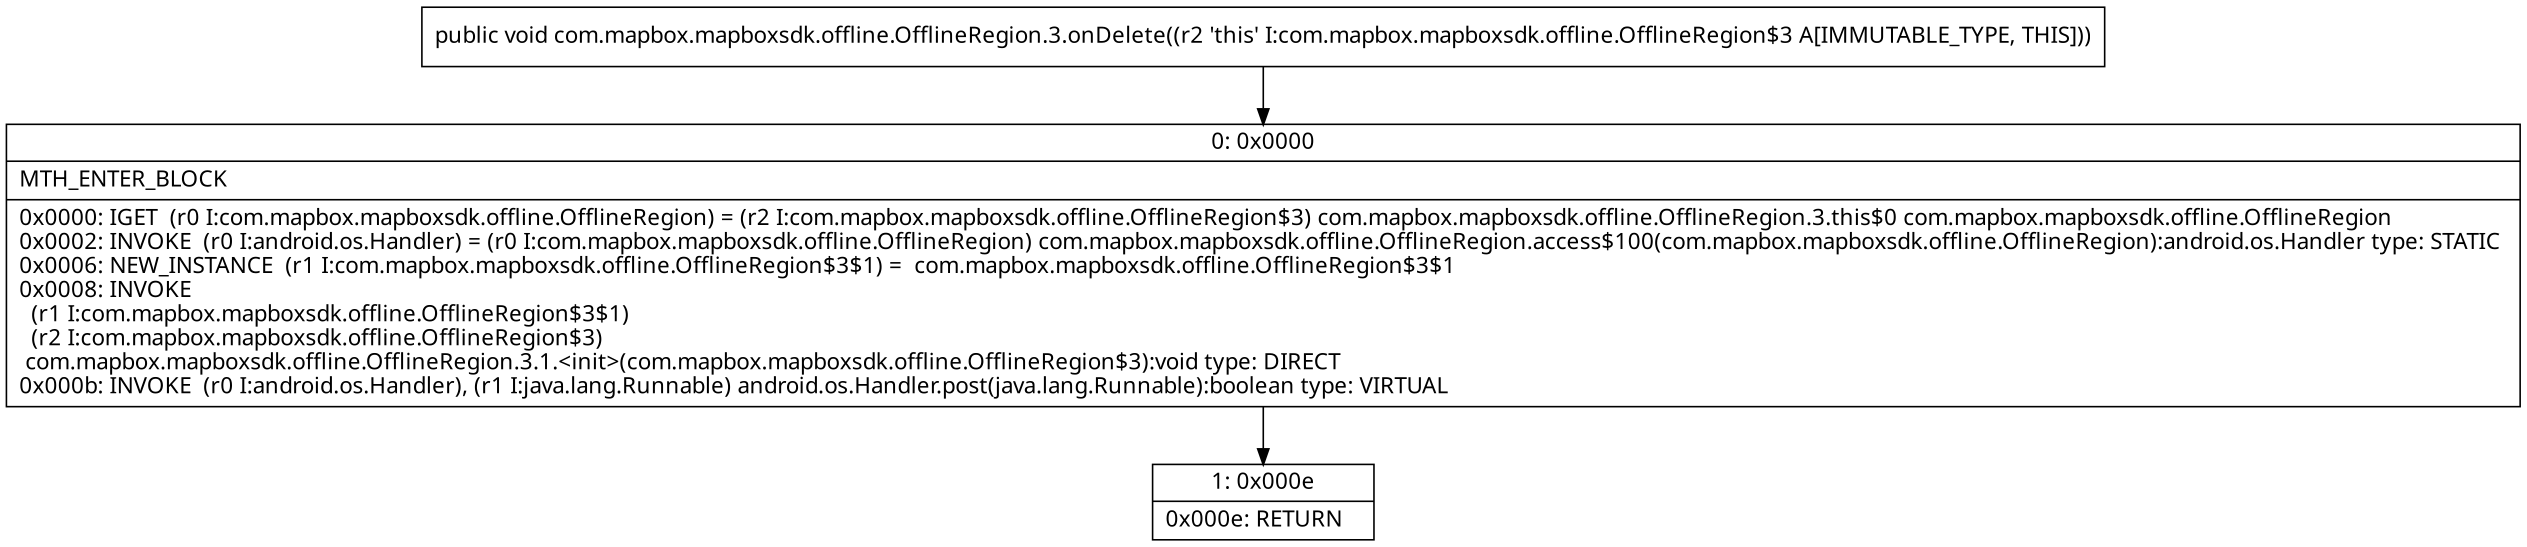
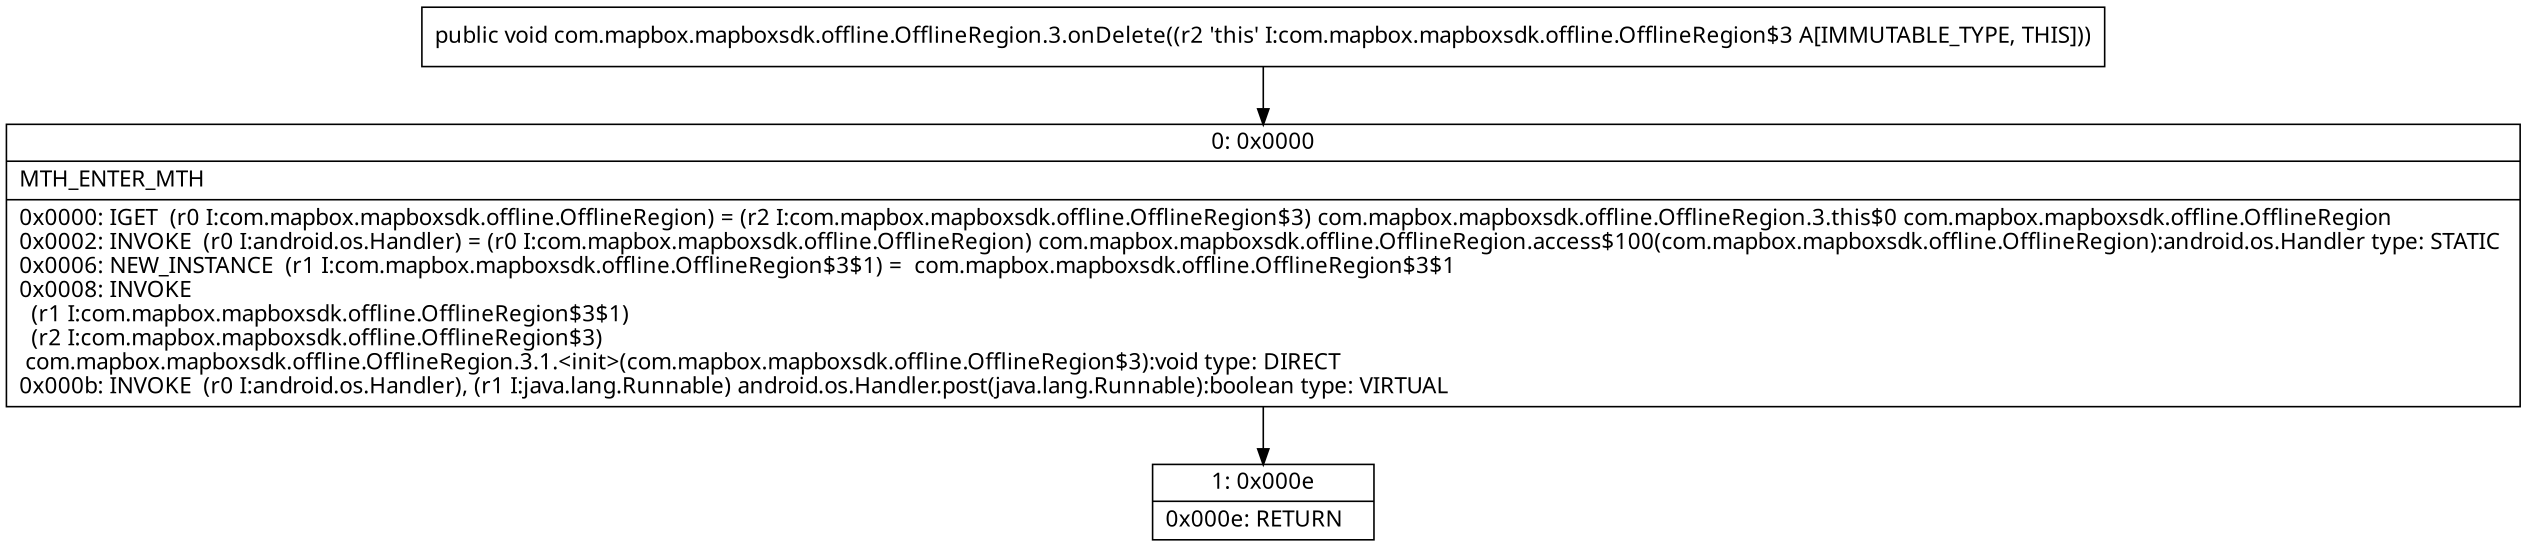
node "0: 0x0000": text "MTH_ENTER_BLOCK" -> "MTH_ENTER_MTH"
